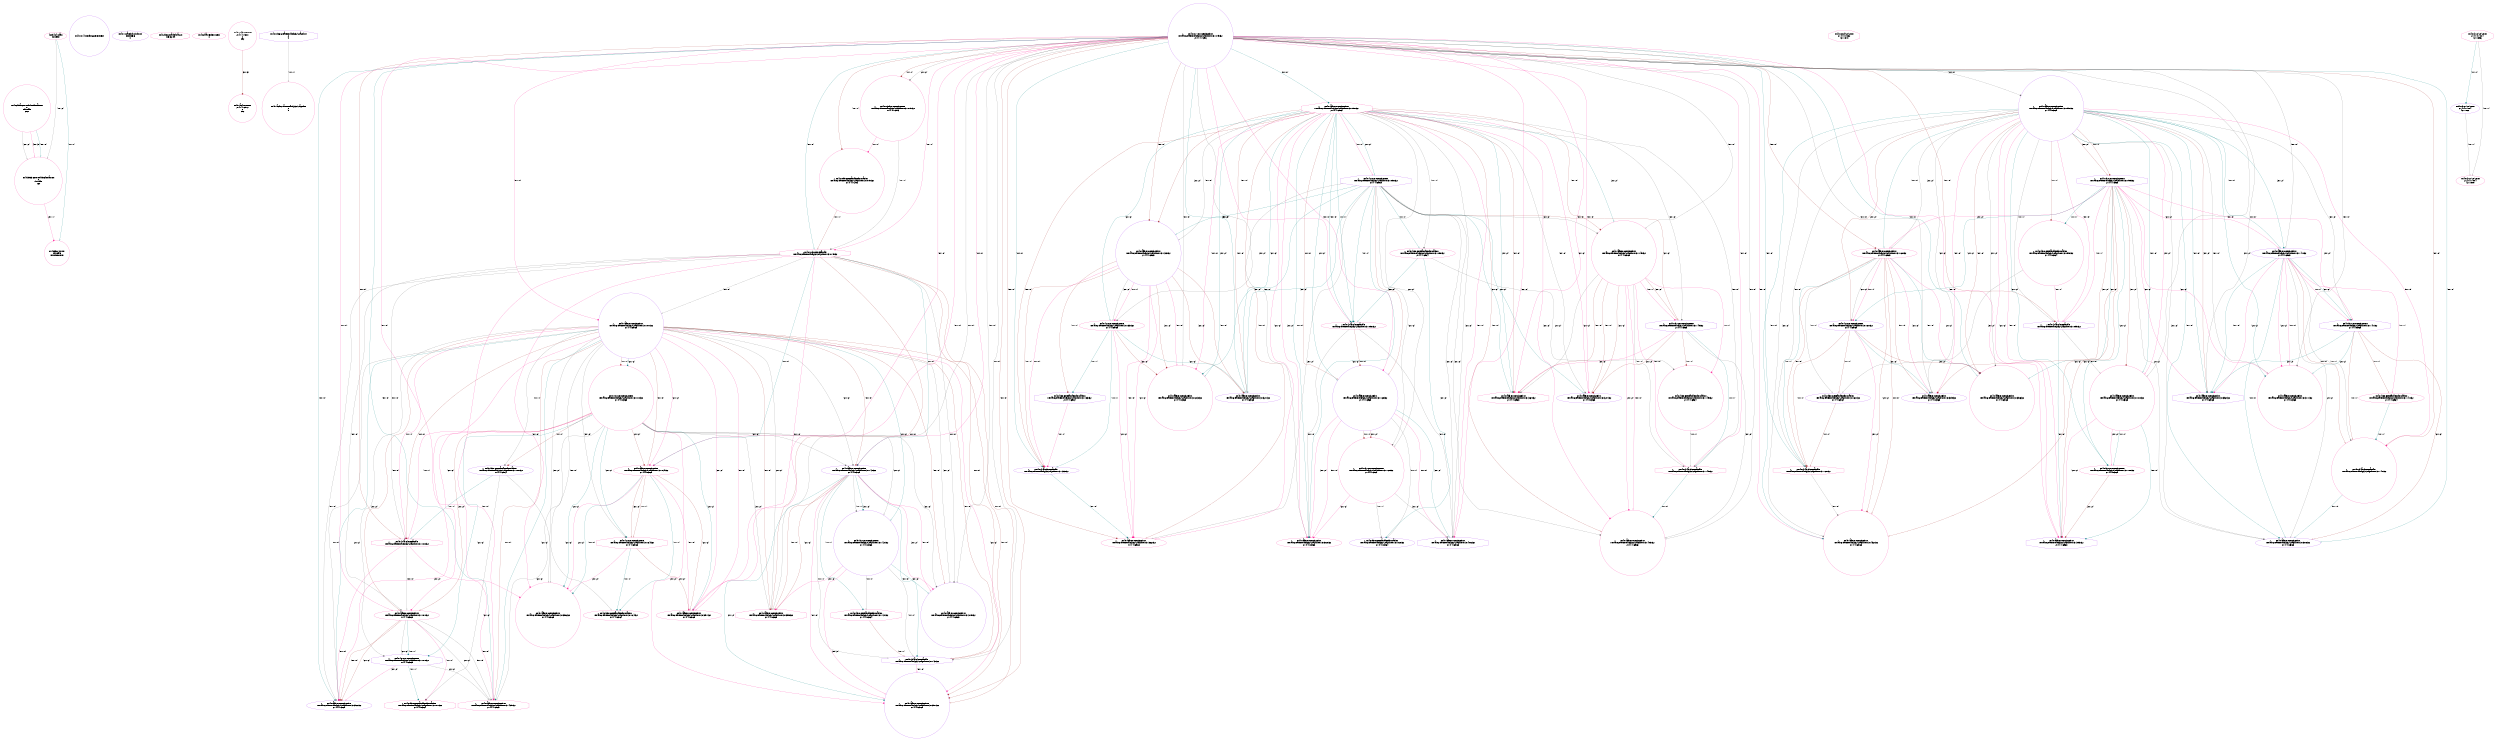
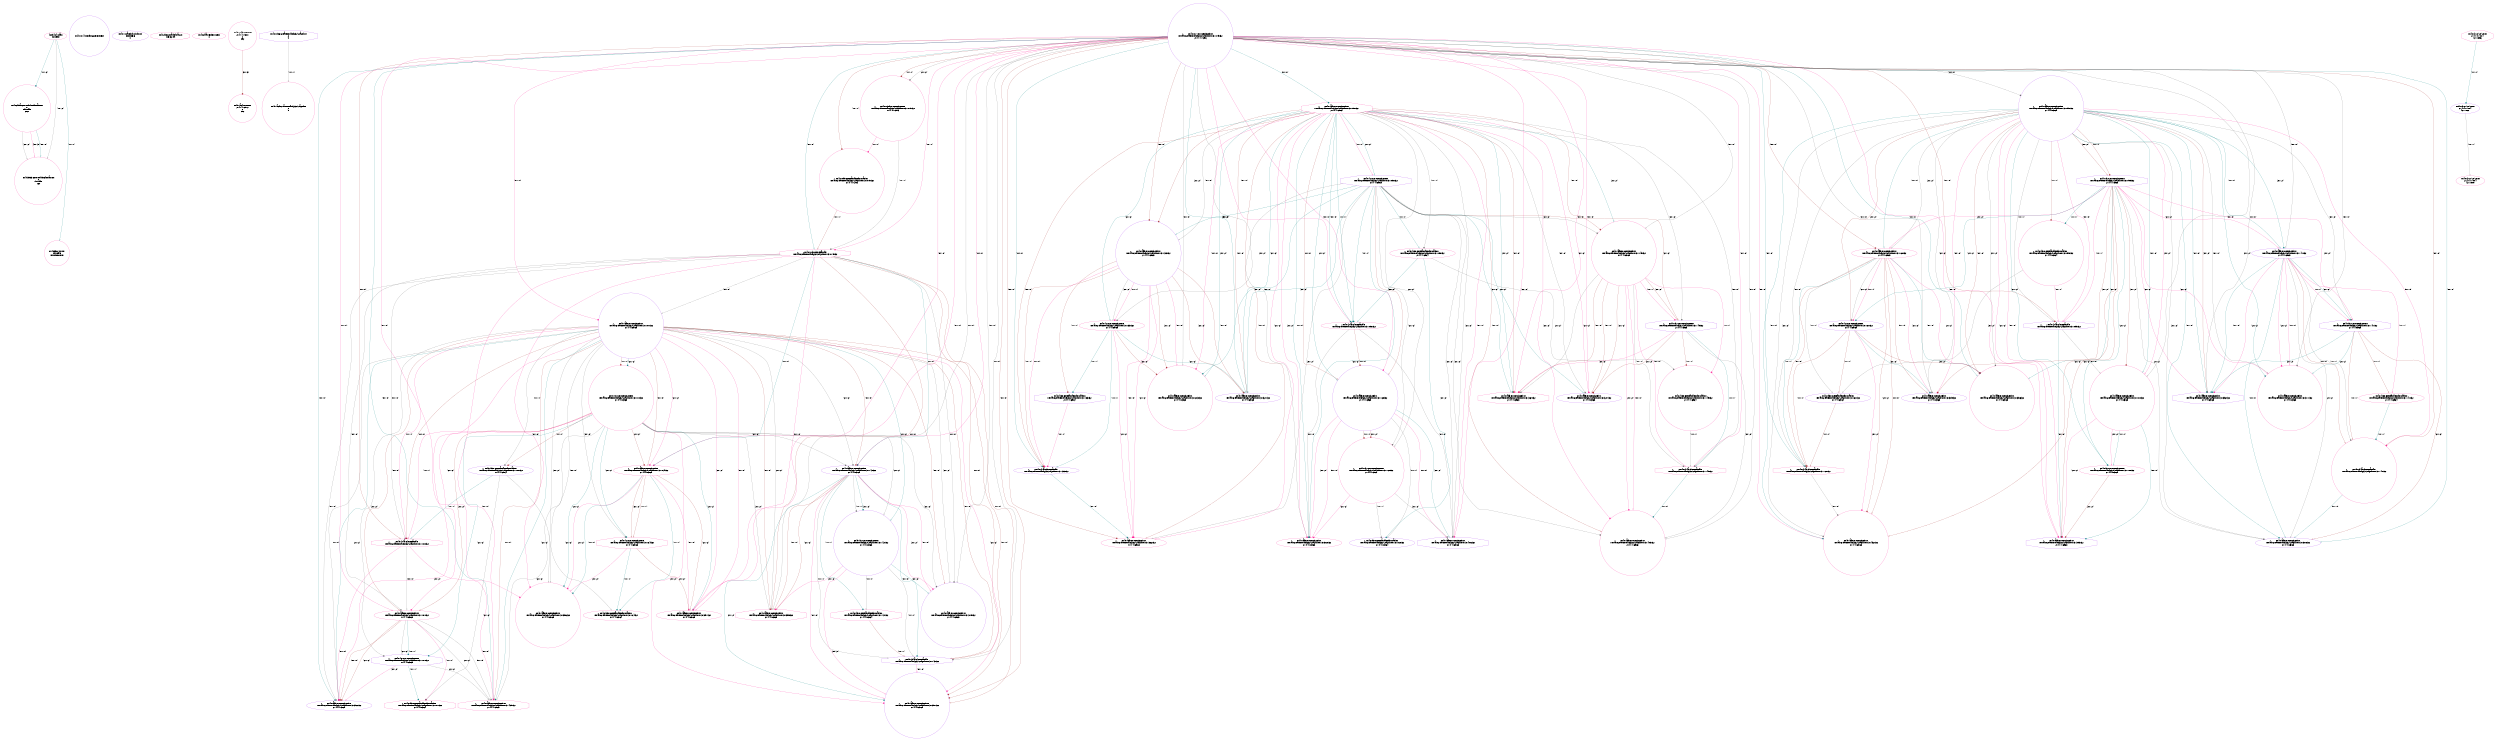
node "0x40108d.StrStrIA 2147417332 4211840": removed
edge "4205424.main shiz_file" -> "0x402b9a.GetModuleFileNameA 0 shiz_file 260": added, label "(1-->2)"
edge "0x401b10.StrStrIA 2147417004 4211856" -> "0x401b10.StrStrIA 2147417004 4211880": removed, label "(1-->1)"
edge "0x403953.GetModuleFileNameA 0 shiz_file 260" -> "0x403967.strstr shiz_file test_item.exe": removed, label "(2-->1)"
